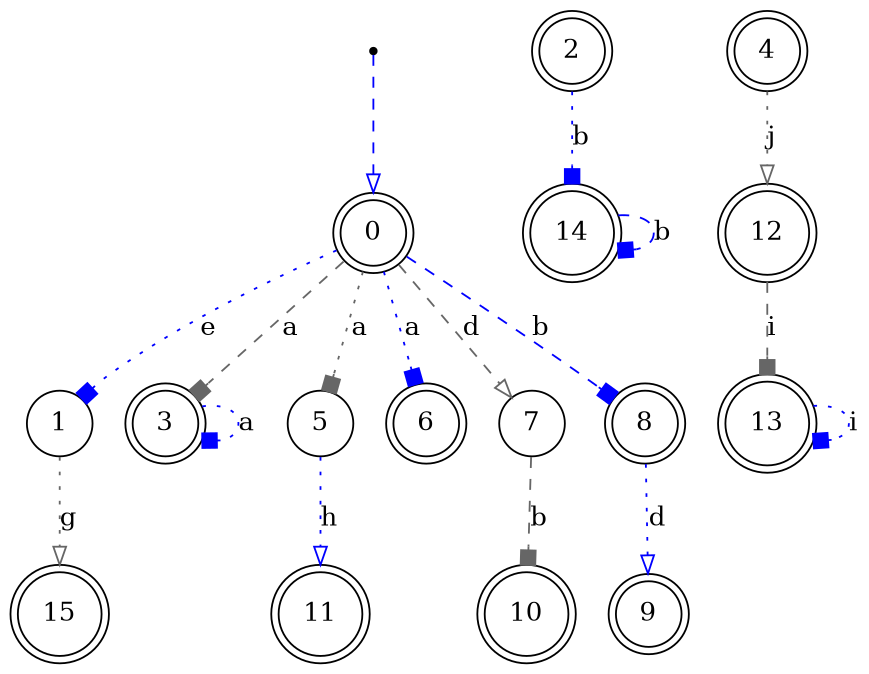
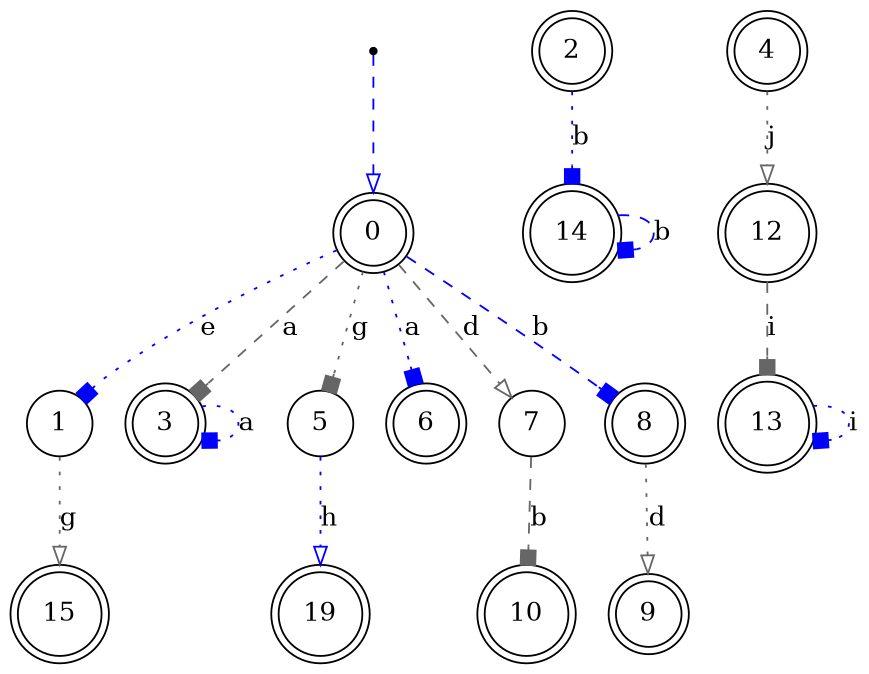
edge "0" -> "5": label "a" -> "g"
edge "8" -> "9": color blue -> gray40
node "11": label "11" -> "19"
